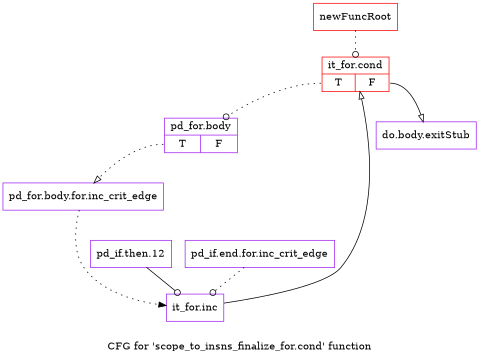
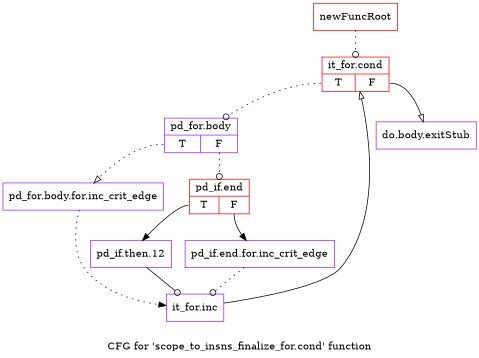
node "pd_if.end": added
